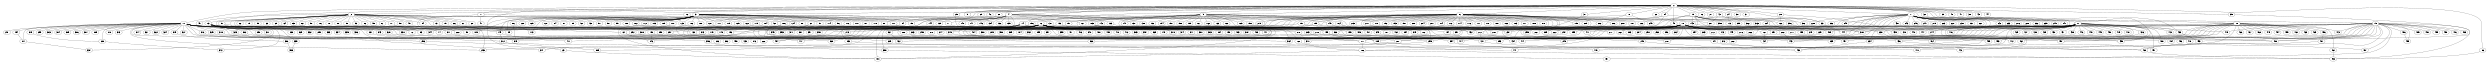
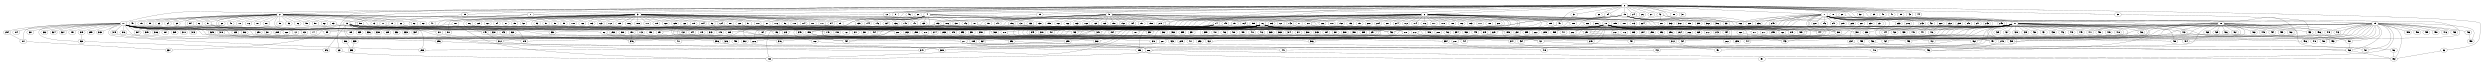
node "70": added
